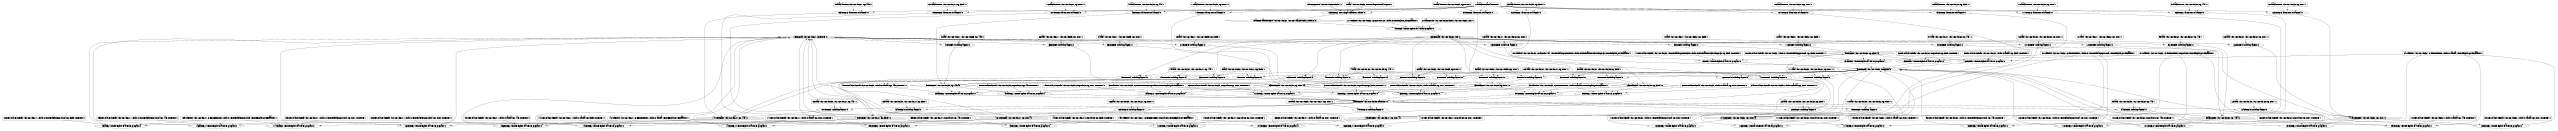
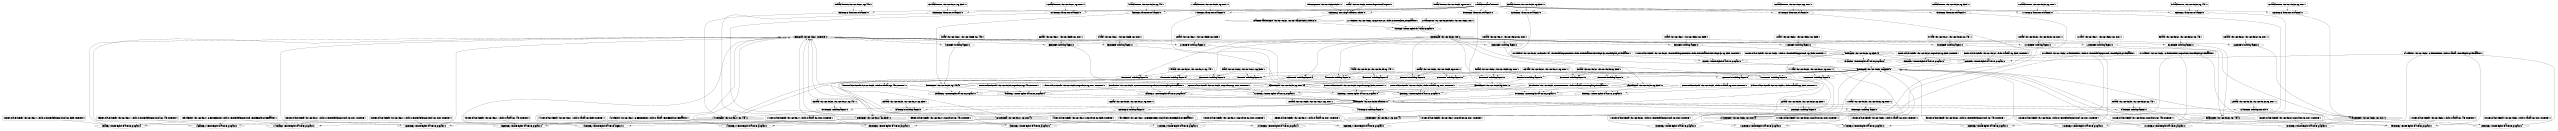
node "105:RULE 5 (multi-user access):0": label "105:RULE 5 (multi-user access):0" -> "105:RULE 5 (multi-hop access):0"
node "124:RULE 5 (multi-hop access):0": label "124:RULE 5 (multi-hop access):0" -> "124:RULE 5 (multi-hop network):0"
node "140:RULE 2 (remote exploit of a server program):0": label "140:RULE 2 (remote exploit of a server program):0" -> "140:RULE 2 (remote exploit of a server httpPort):0"
node "116:RULE 2 (remote someUser of a server program):0": label "116:RULE 2 (remote someUser of a server program):0" -> "116:RULE 2 (remote exploit of a server program):0"
